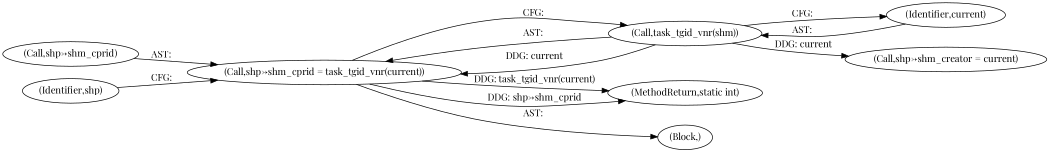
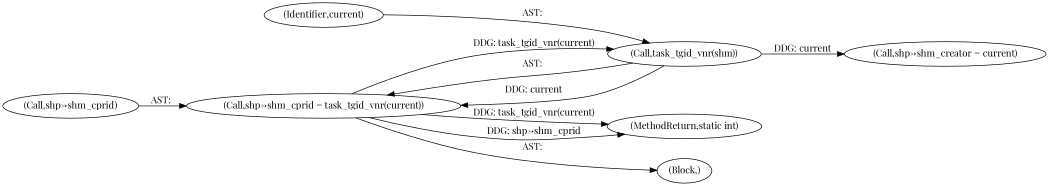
edge "(Call,shp->shm_cprid = task_tgid_vnr(current))" -> "(Call,task_tgid_vnr(shm))": label "CFG: " -> "DDG: task_tgid_vnr(current)"
edge "(Call,task_tgid_vnr(shm))" -> "(Identifier,current)": removed, label "CFG:"
node "(Identifier,shp)": removed
